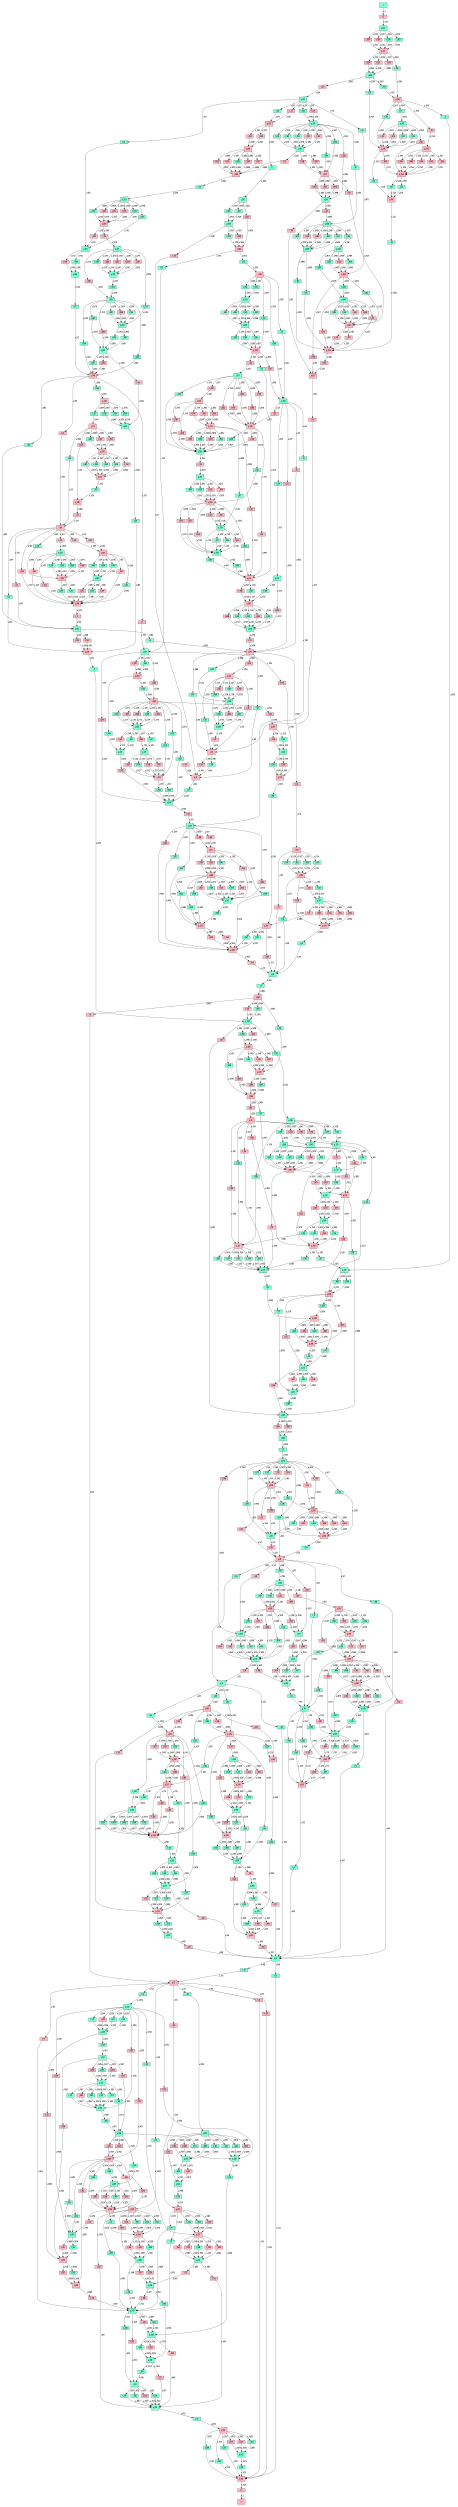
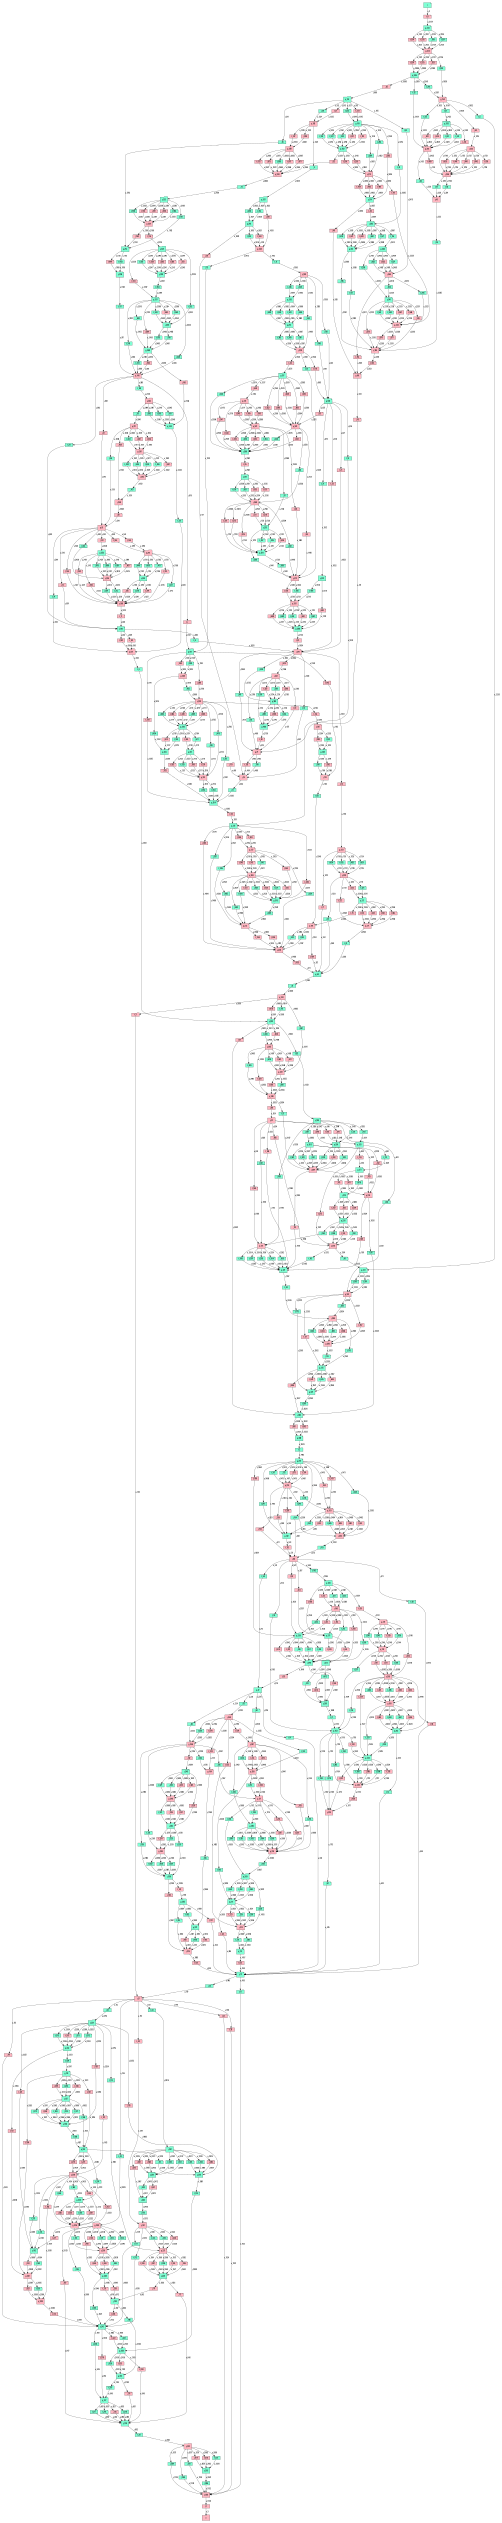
edge "t_639" -> "p_372": removed, label "a_2543"
edge "p_372" -> "t_474": now "t_472" -> "t_474"
node "t_429": removed
